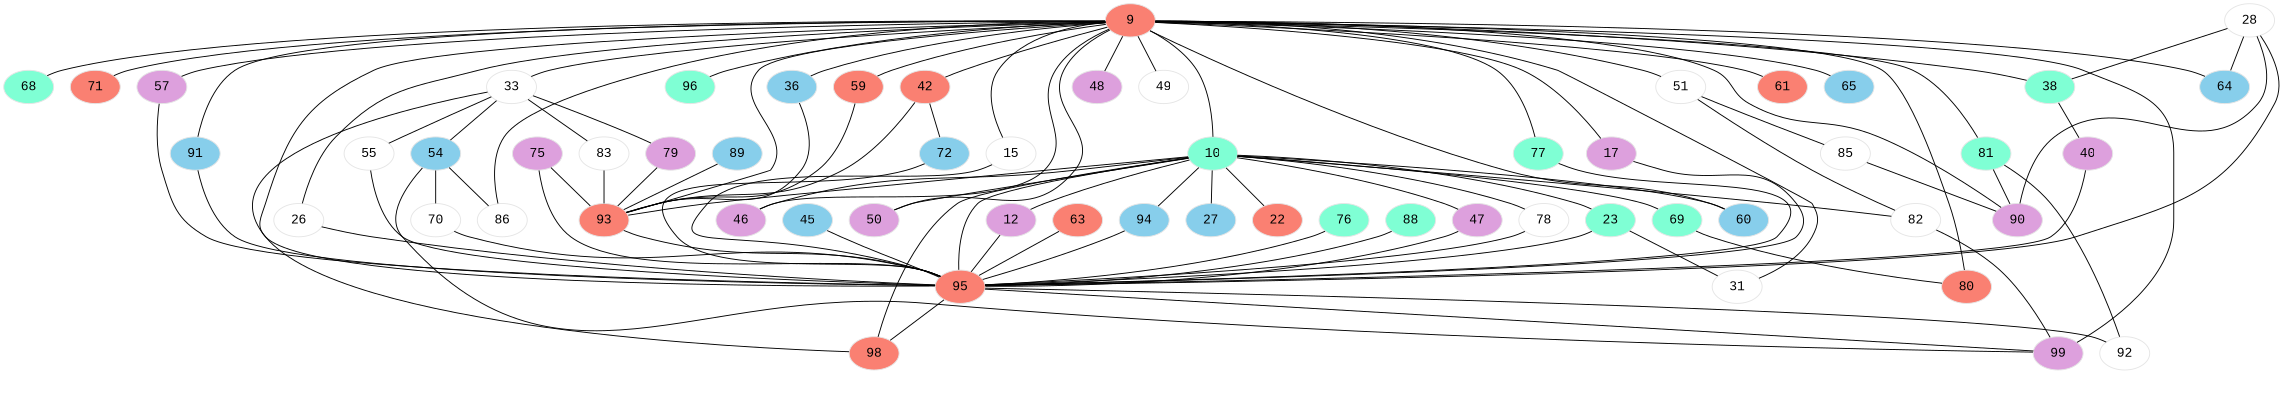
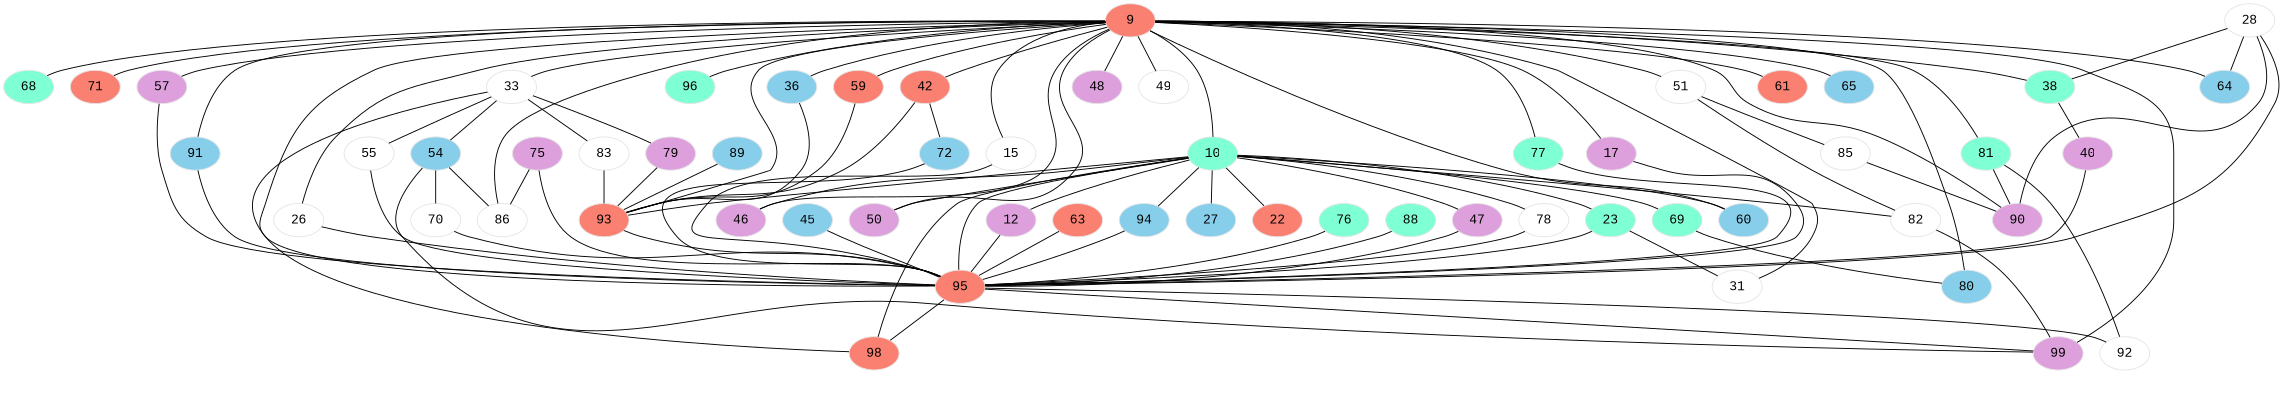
edge "75" -- "93": now "75" -- "86"
node "80": fillcolor salmon -> skyblue
